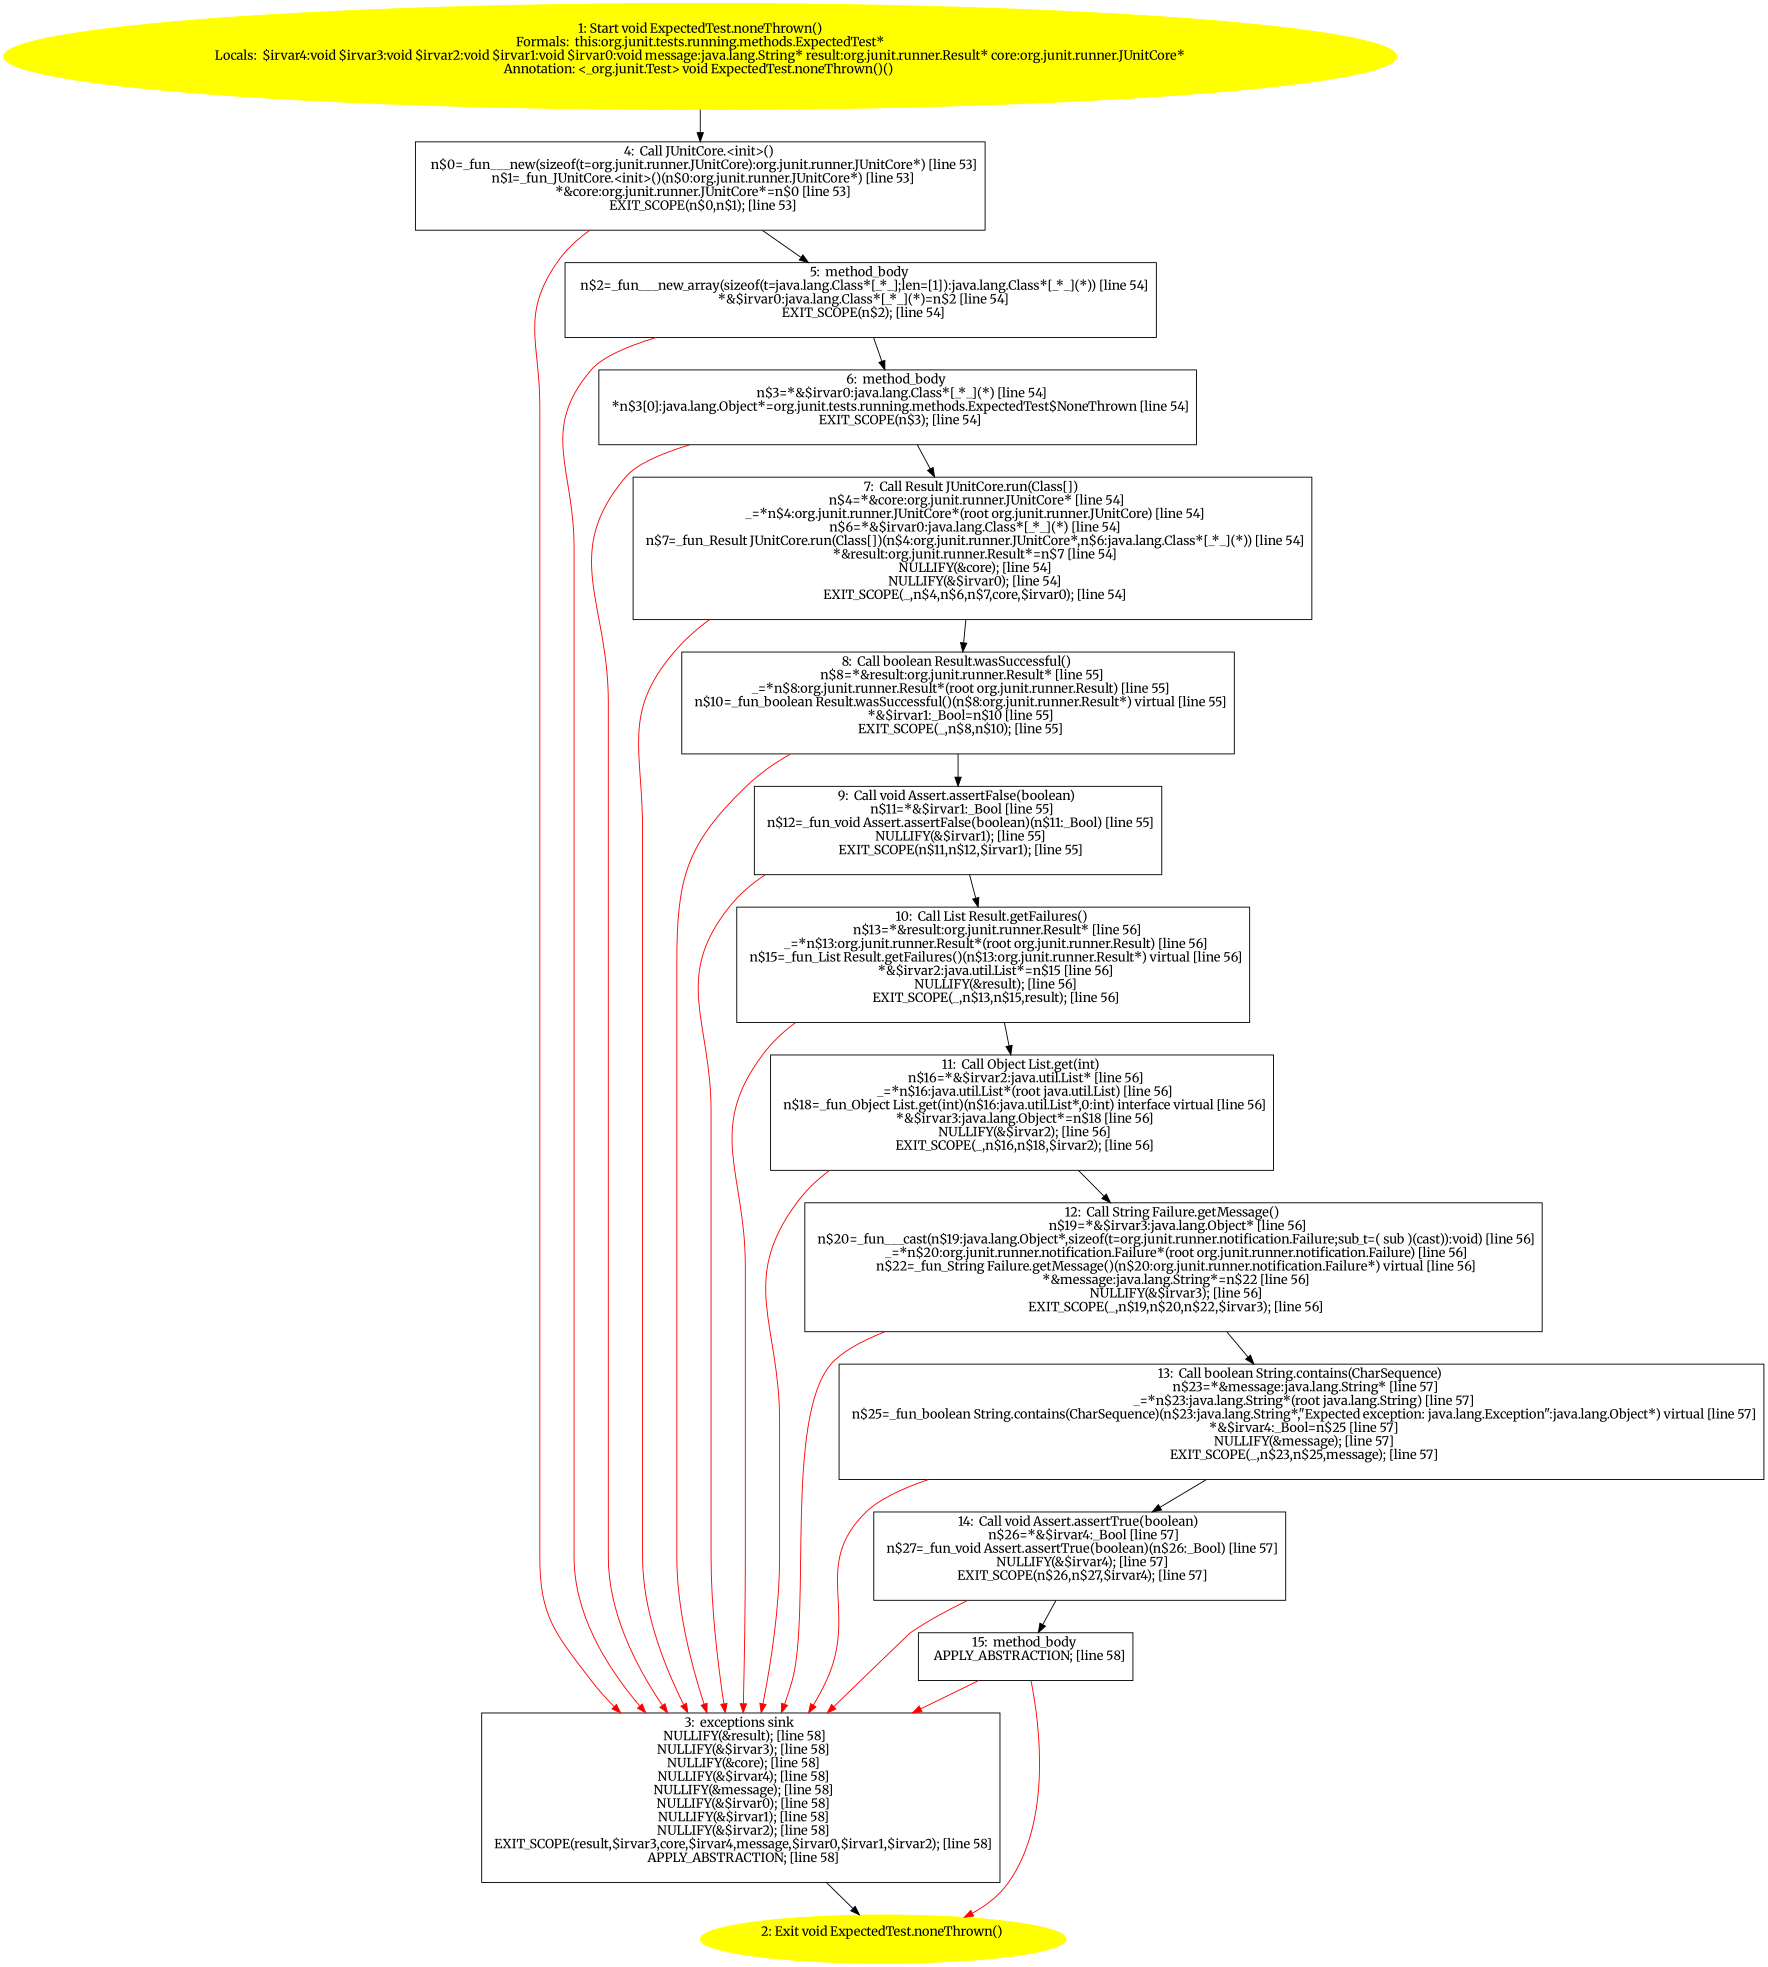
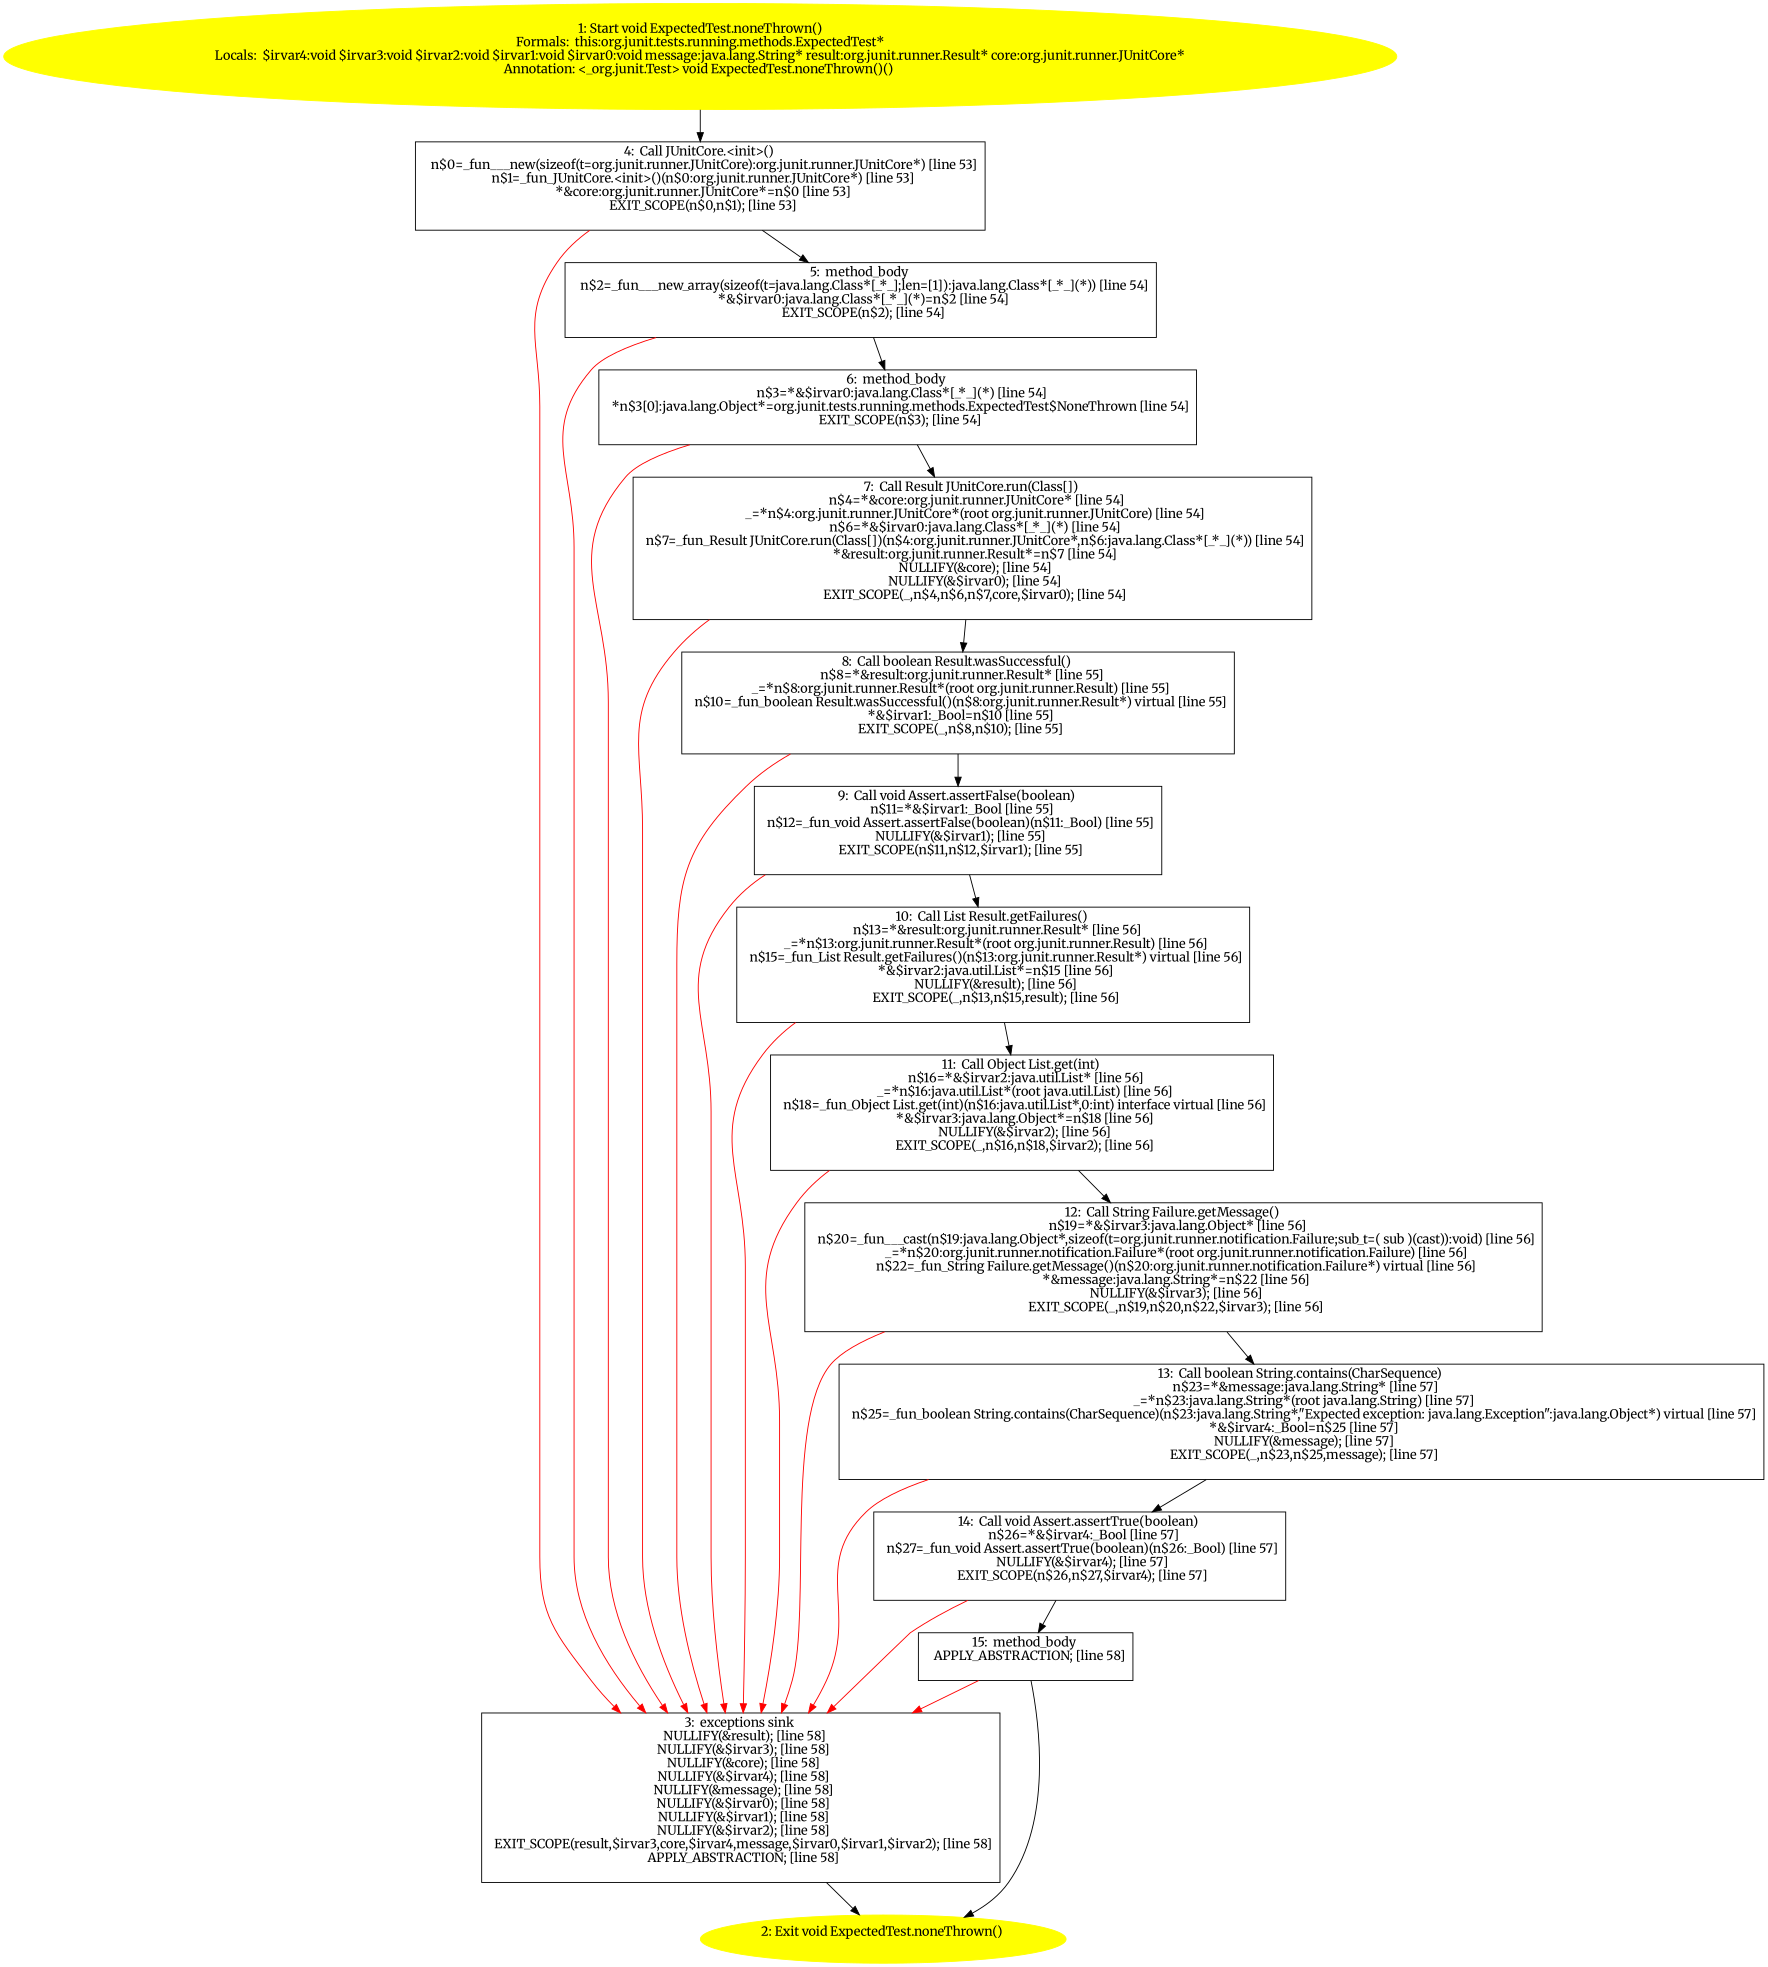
edge "15:  method_body APPLY_ABSTRACTION; [line 58]" -> "2: Exit void ExpectedTest.noneThrown()": color red -> black
